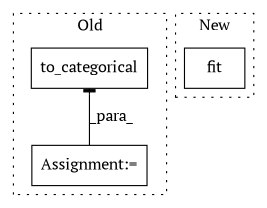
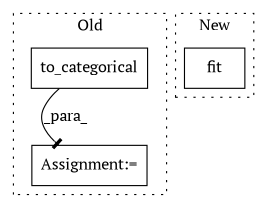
edge "Assignment:=" -> "to_categorical": reversed
